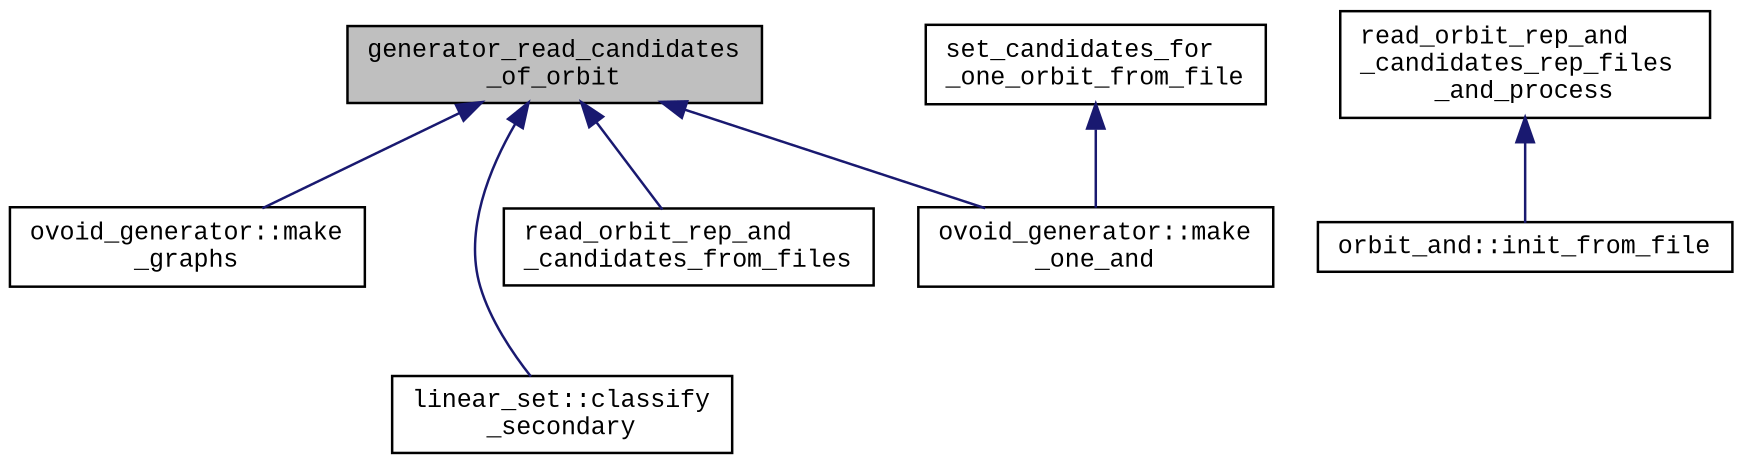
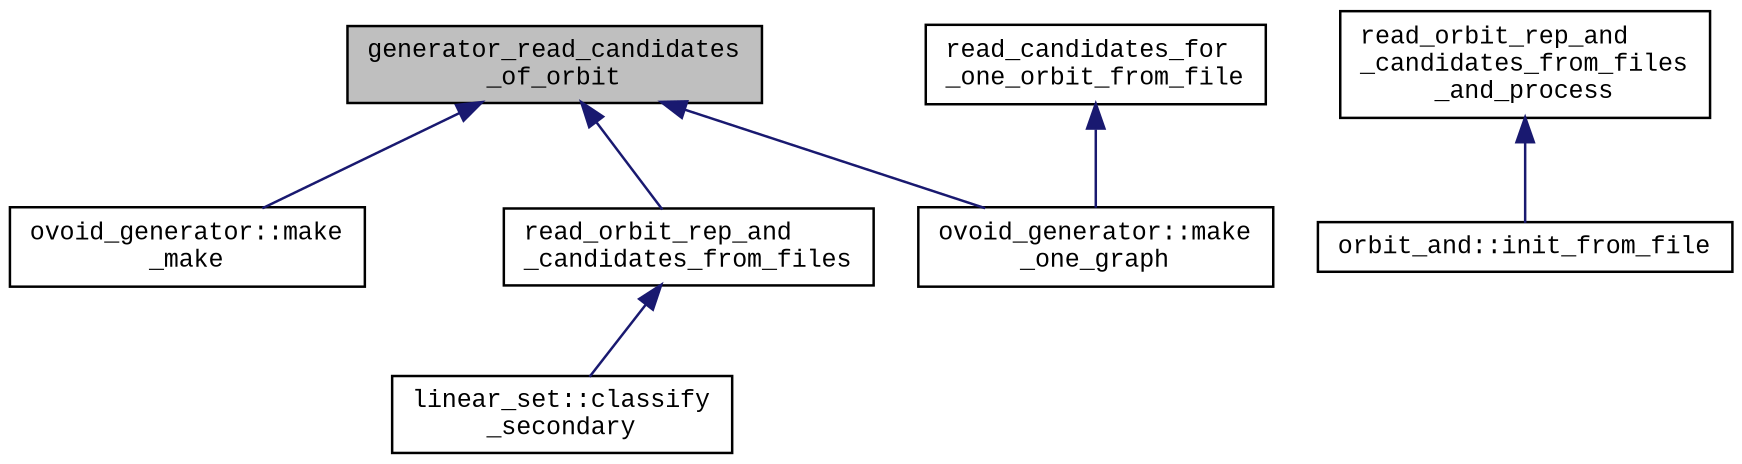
node "set_candidates_for _one_orbit_from_file": label "set_candidates_for _one_orbit_from_file" -> "read_candidates_for _one_orbit_from_file"
node "read_orbit_rep_and _candidates_rep_files _and_process": label "read_orbit_rep_and _candidates_rep_files _and_process" -> "read_orbit_rep_and _candidates_from_files _and_process"
node "ovoid_generator::make _graphs": label "ovoid_generator::make _graphs" -> "ovoid_generator::make _make"
node "ovoid_generator::make _one_and": label "ovoid_generator::make _one_and" -> "ovoid_generator::make _one_graph"
edge "linear_set::classify _secondary" -> "generator_read_candidates _of_orbit": now "linear_set::classify _secondary" -> "read_orbit_rep_and _candidates_from_files"
